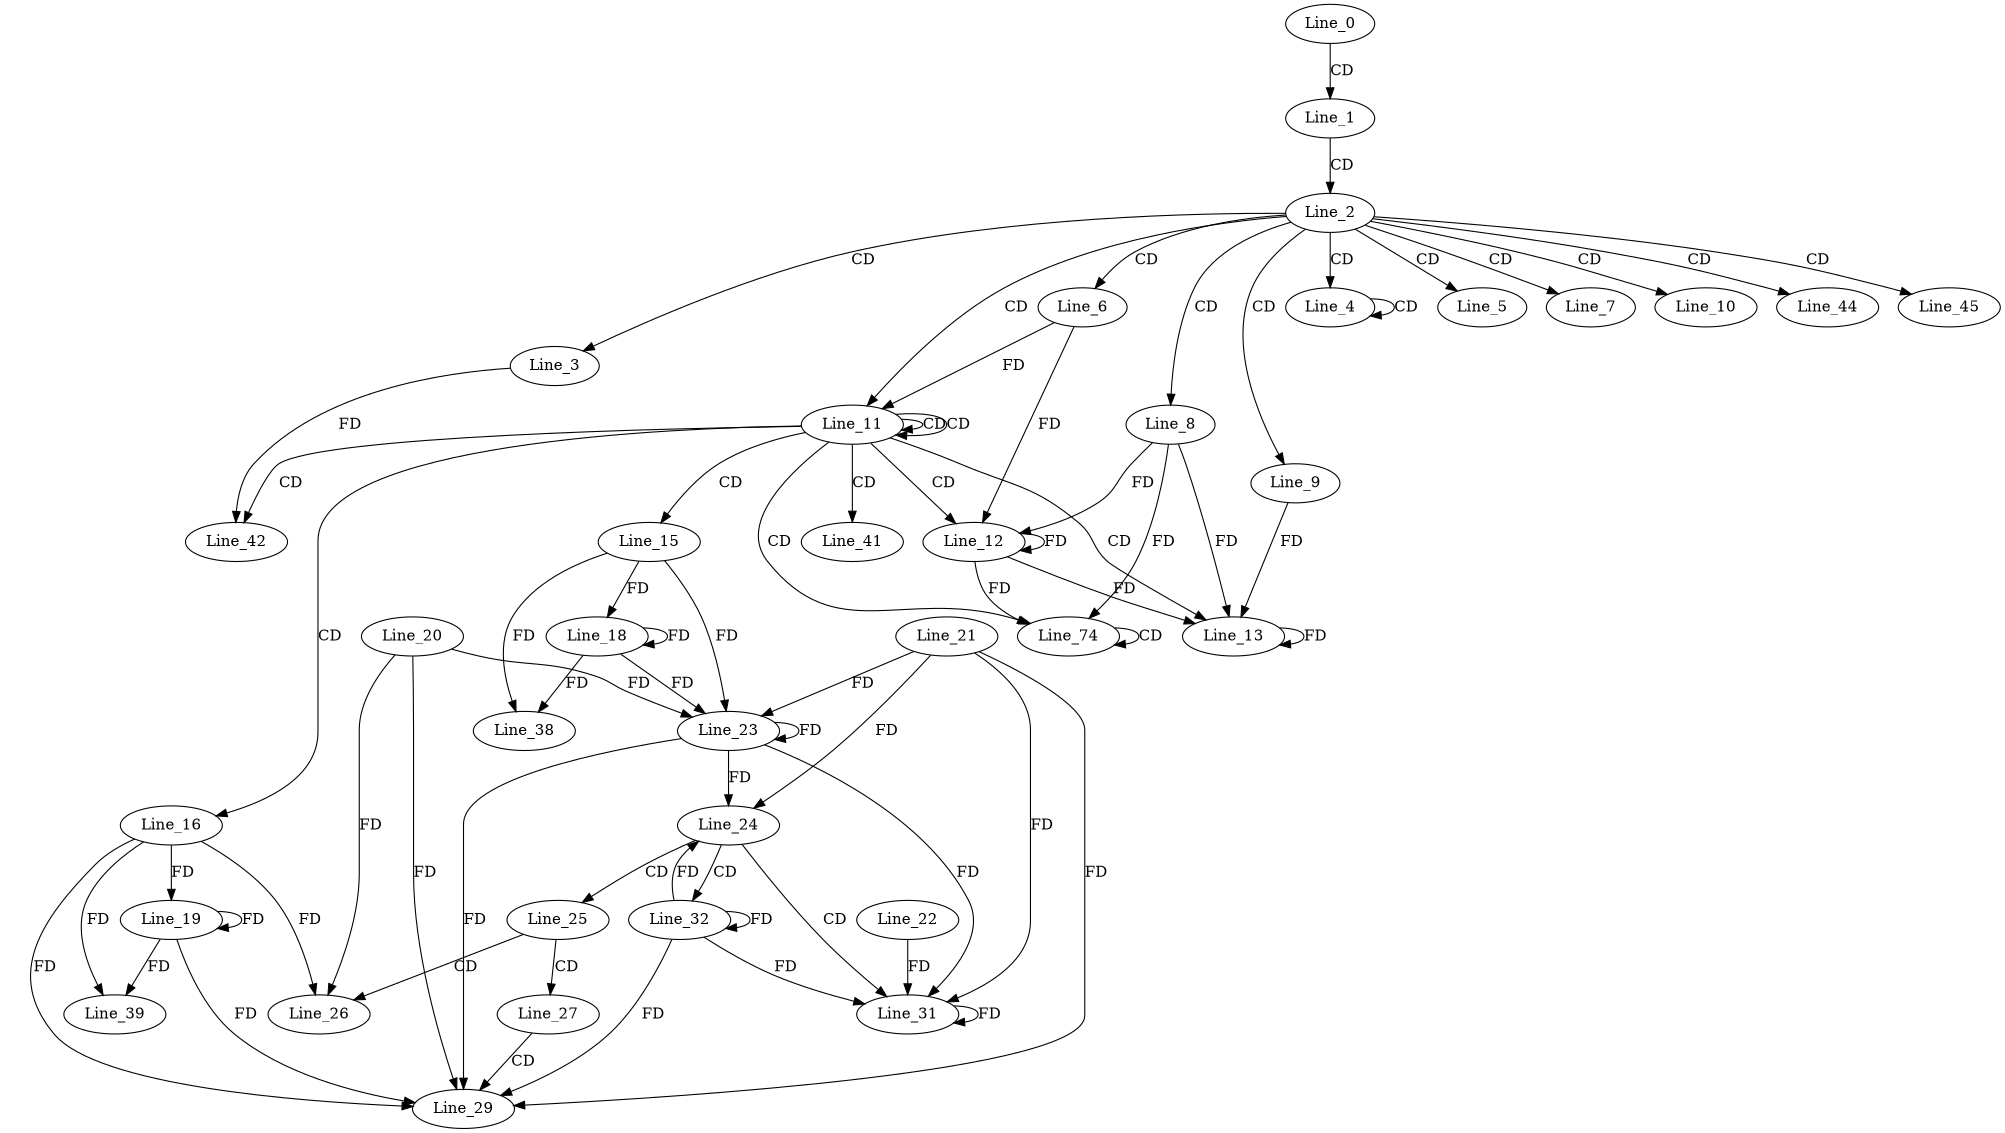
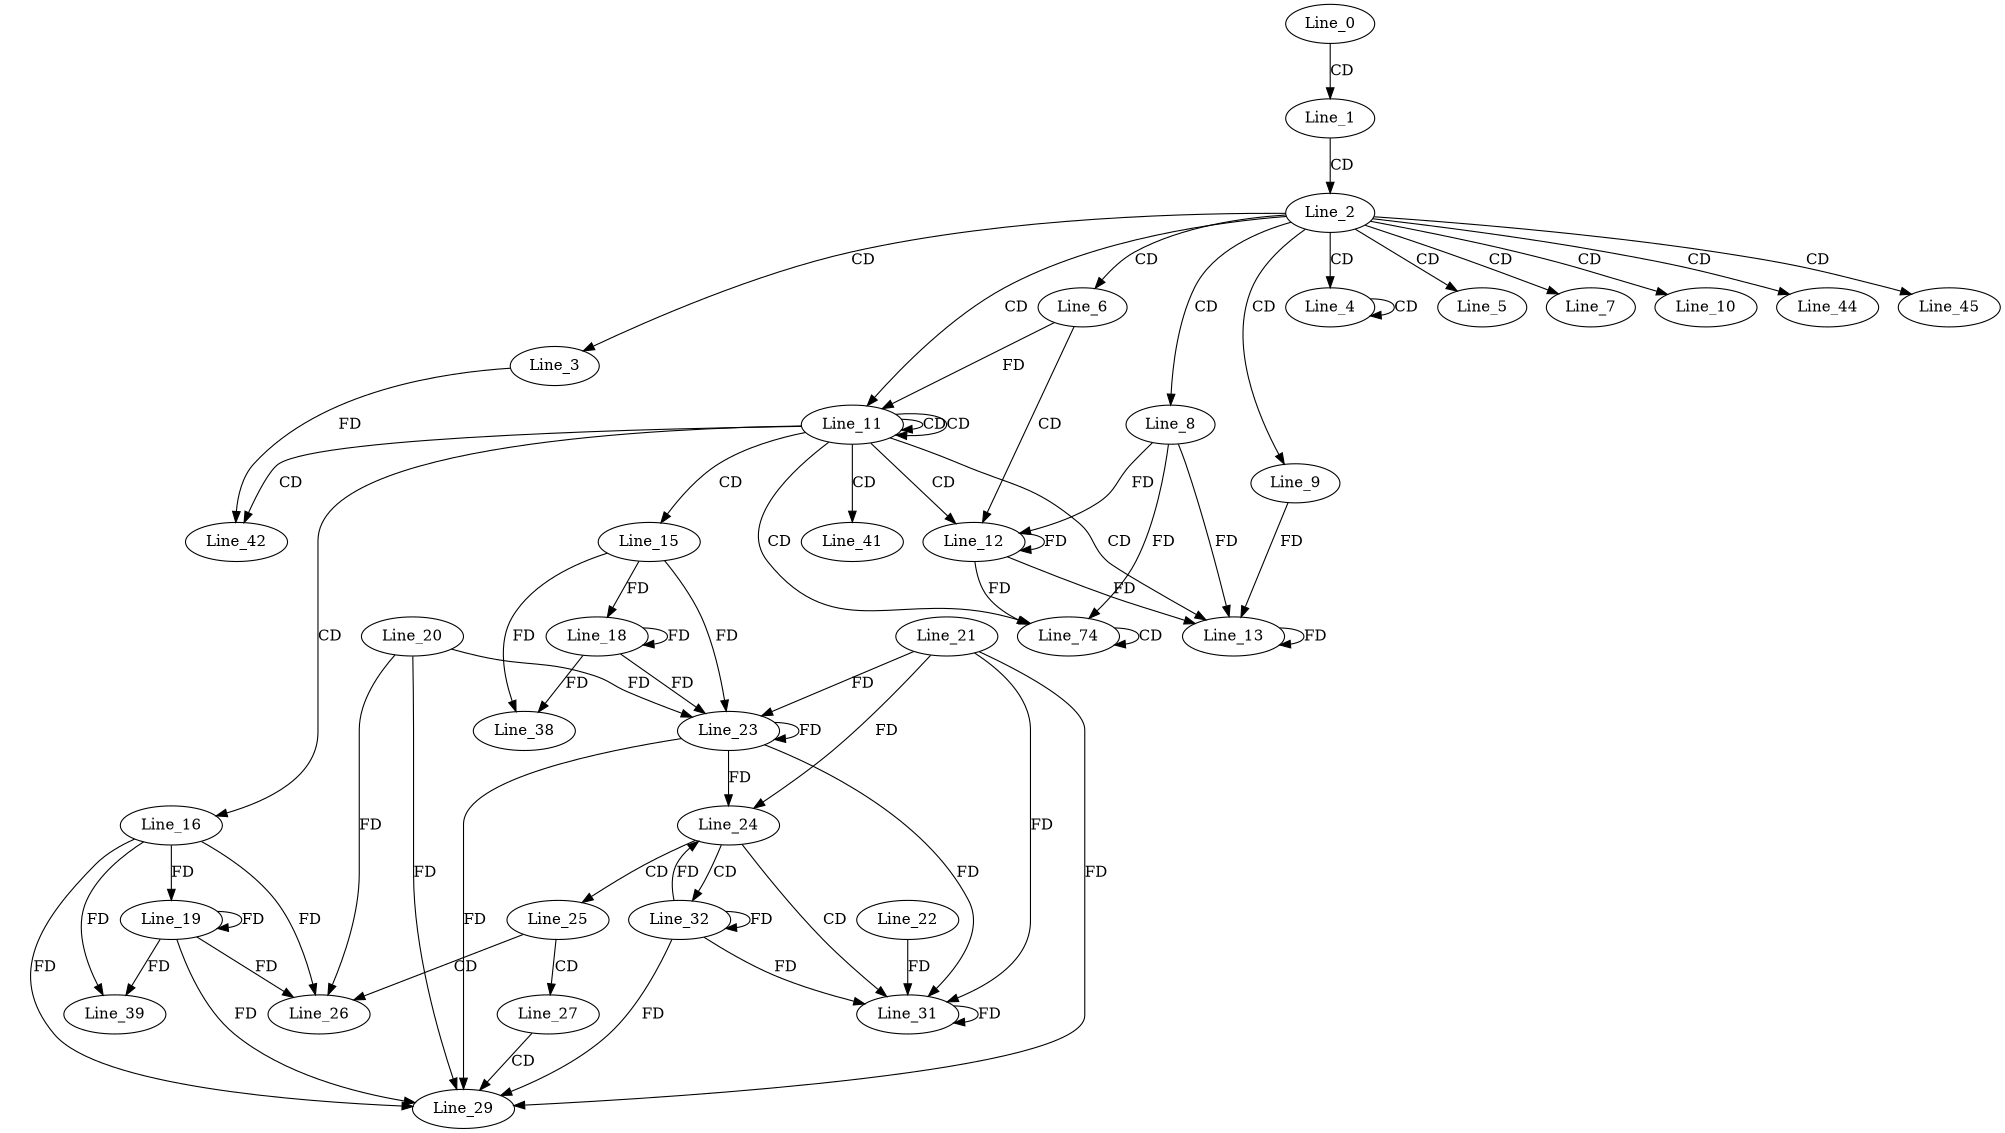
edge "Line_6" -> "Line_12": label "FD" -> "CD"
edge "Line_19" -> "Line_26": added, label "FD"
